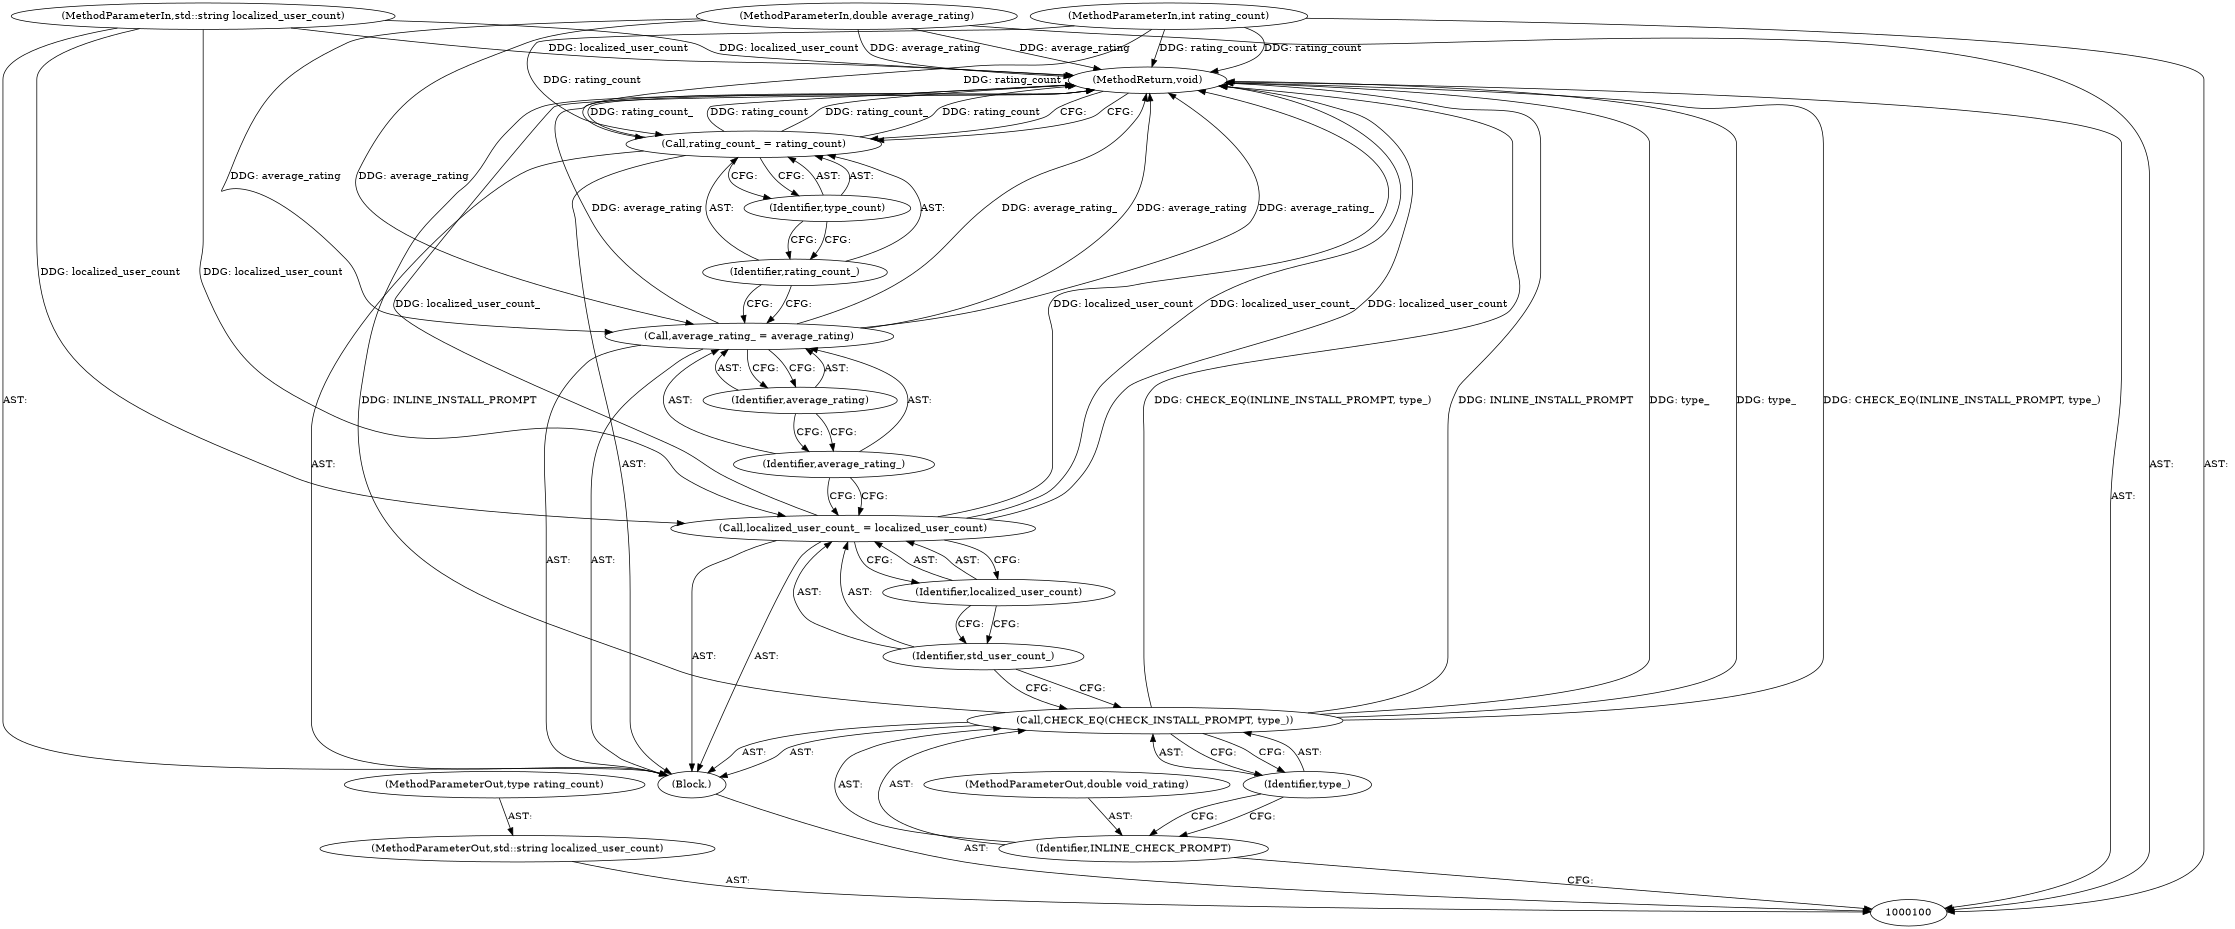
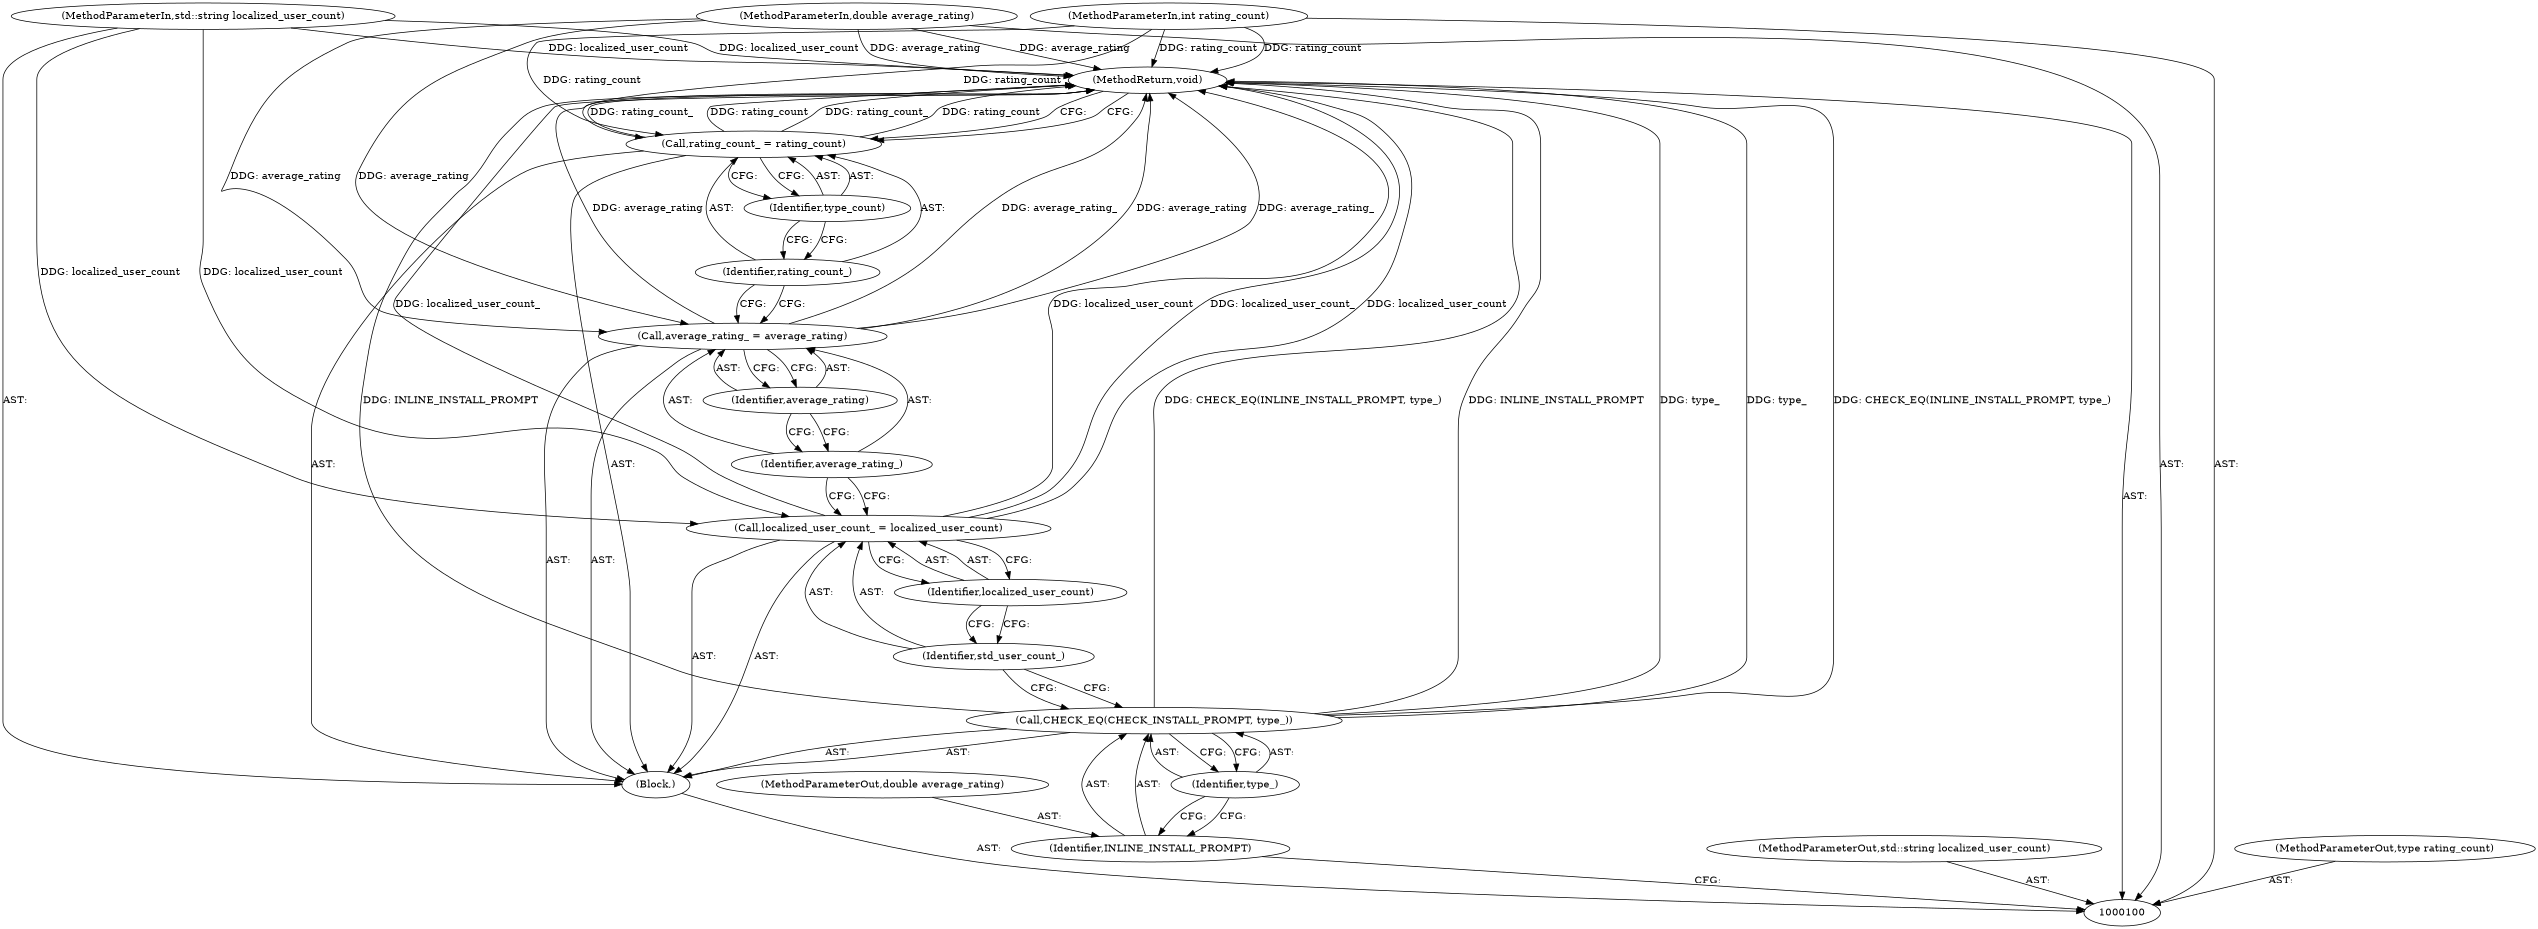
node "(MethodParameterOut,double void_rating)": label "(MethodParameterOut,double void_rating)" -> "(MethodParameterOut,double average_rating)"
edge "(MethodParameterOut,type rating_count)" -> "(MethodParameterOut,std::string localized_user_count)": now "(MethodParameterOut,type rating_count)" -> "1000100"
node "(Identifier,INLINE_CHECK_PROMPT)": label "(Identifier,INLINE_CHECK_PROMPT)" -> "(Identifier,INLINE_INSTALL_PROMPT)"
